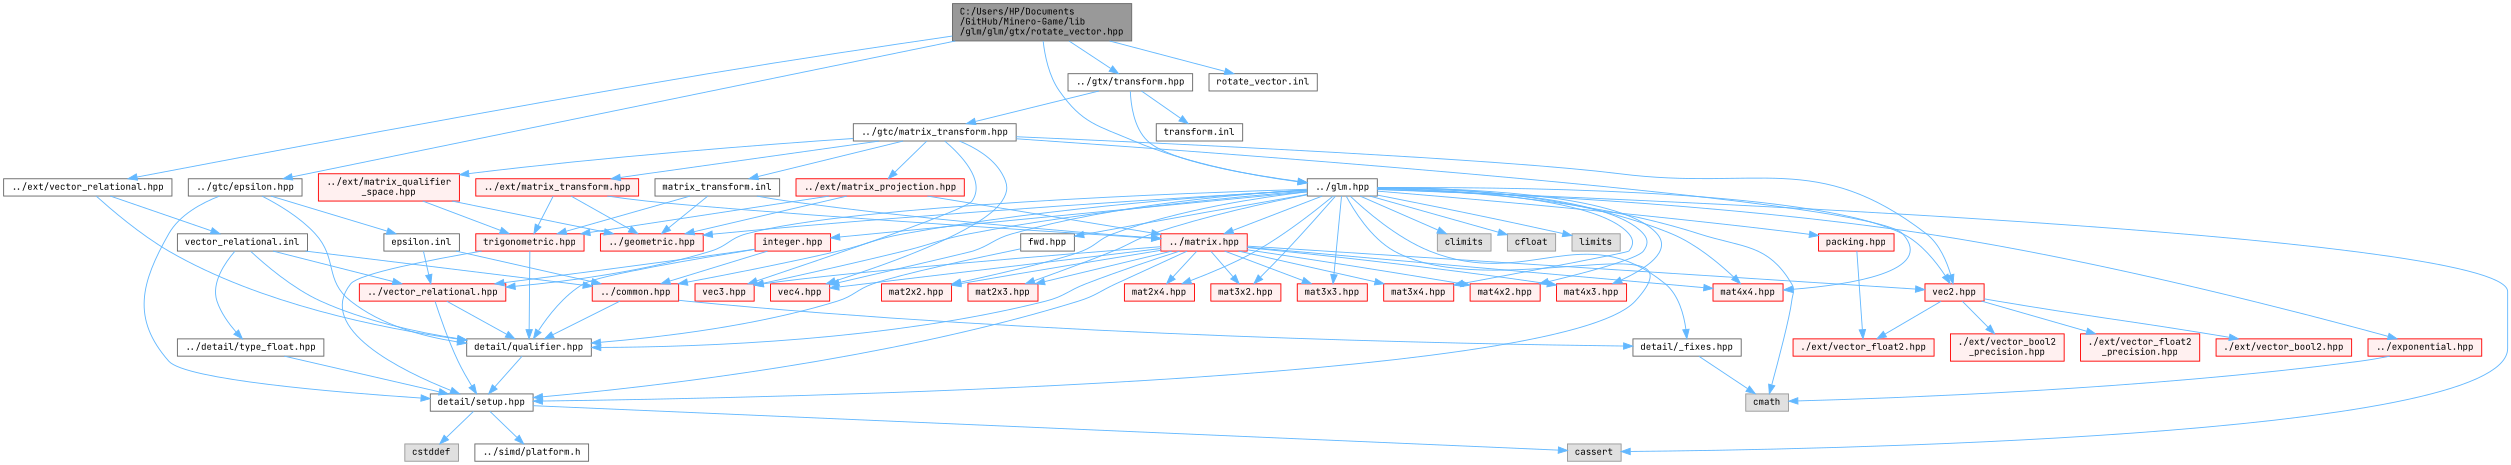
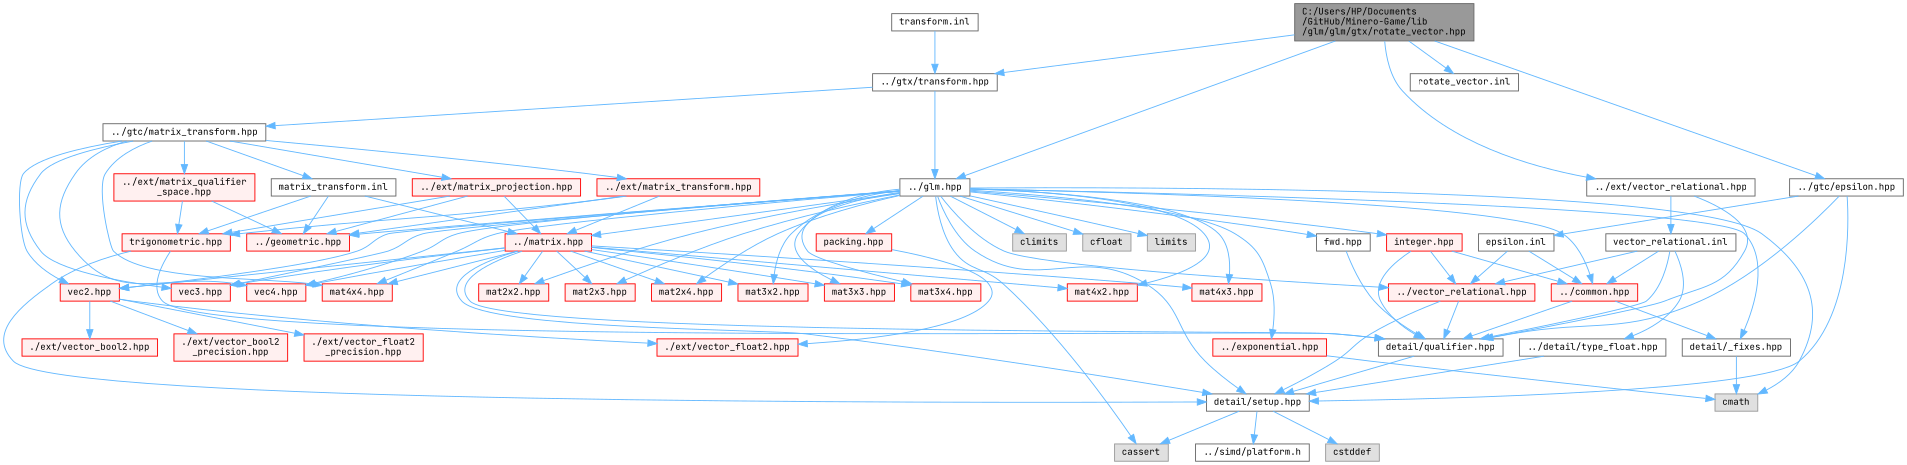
edge "../gtx/transform.hpp" -> "transform.inl": reversed
